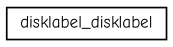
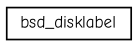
node "disklabel_disklabel": label "disklabel_disklabel" -> "bsd_disklabel"
